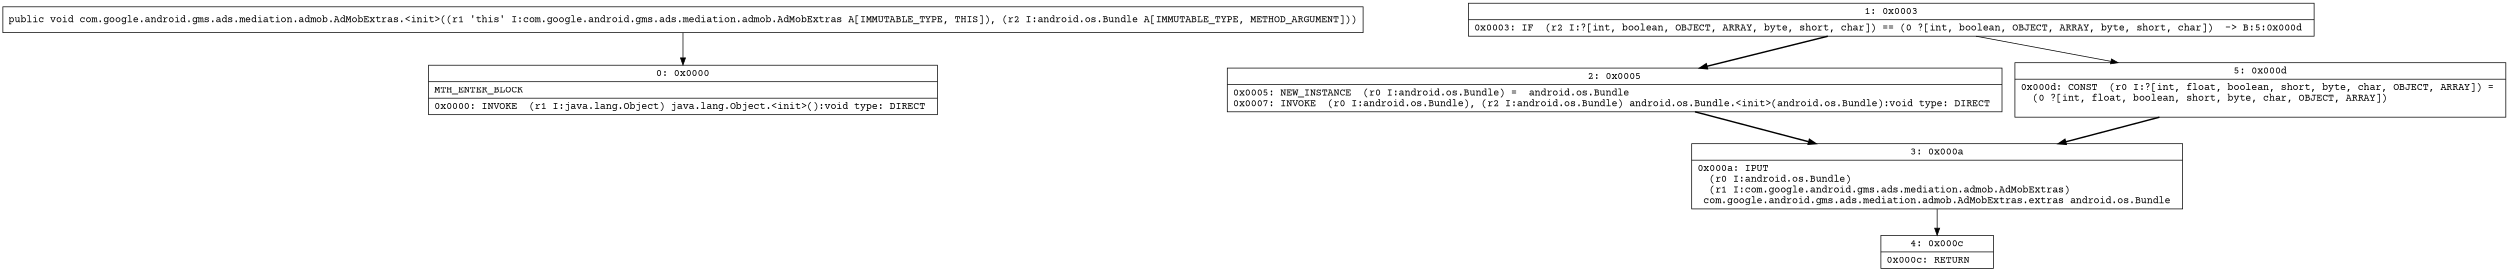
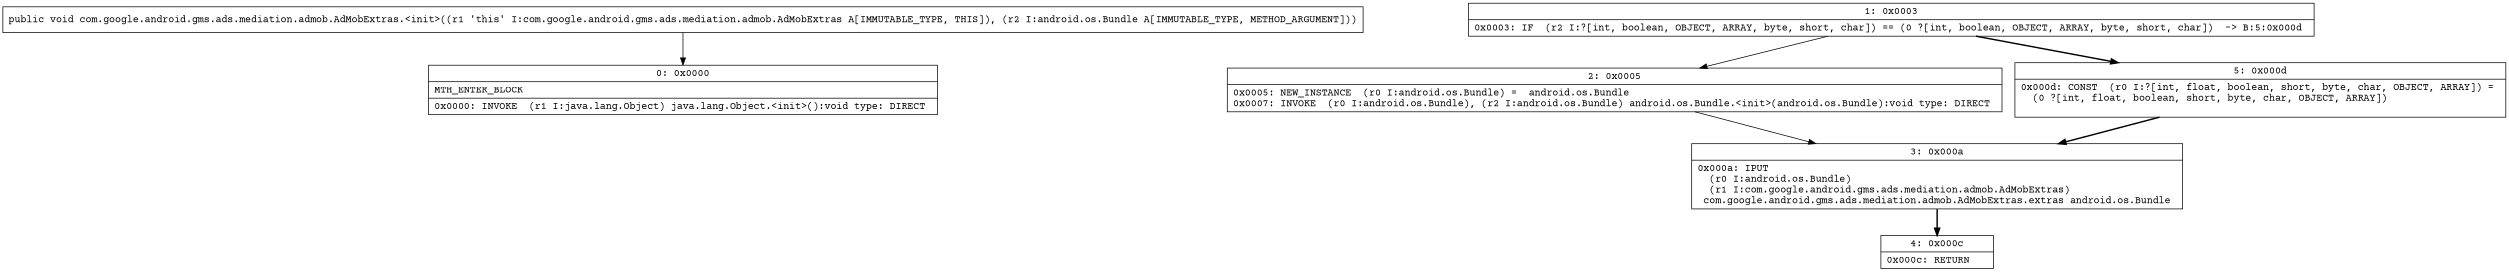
edge "1: 0x0003" -> "5: 0x000d": style solid -> bold
edge "1: 0x0003" -> "2: 0x0005": style bold -> solid
edge "2: 0x0005" -> "3: 0x000a": style bold -> solid
edge "3: 0x000a" -> "4: 0x000c": style solid -> bold
